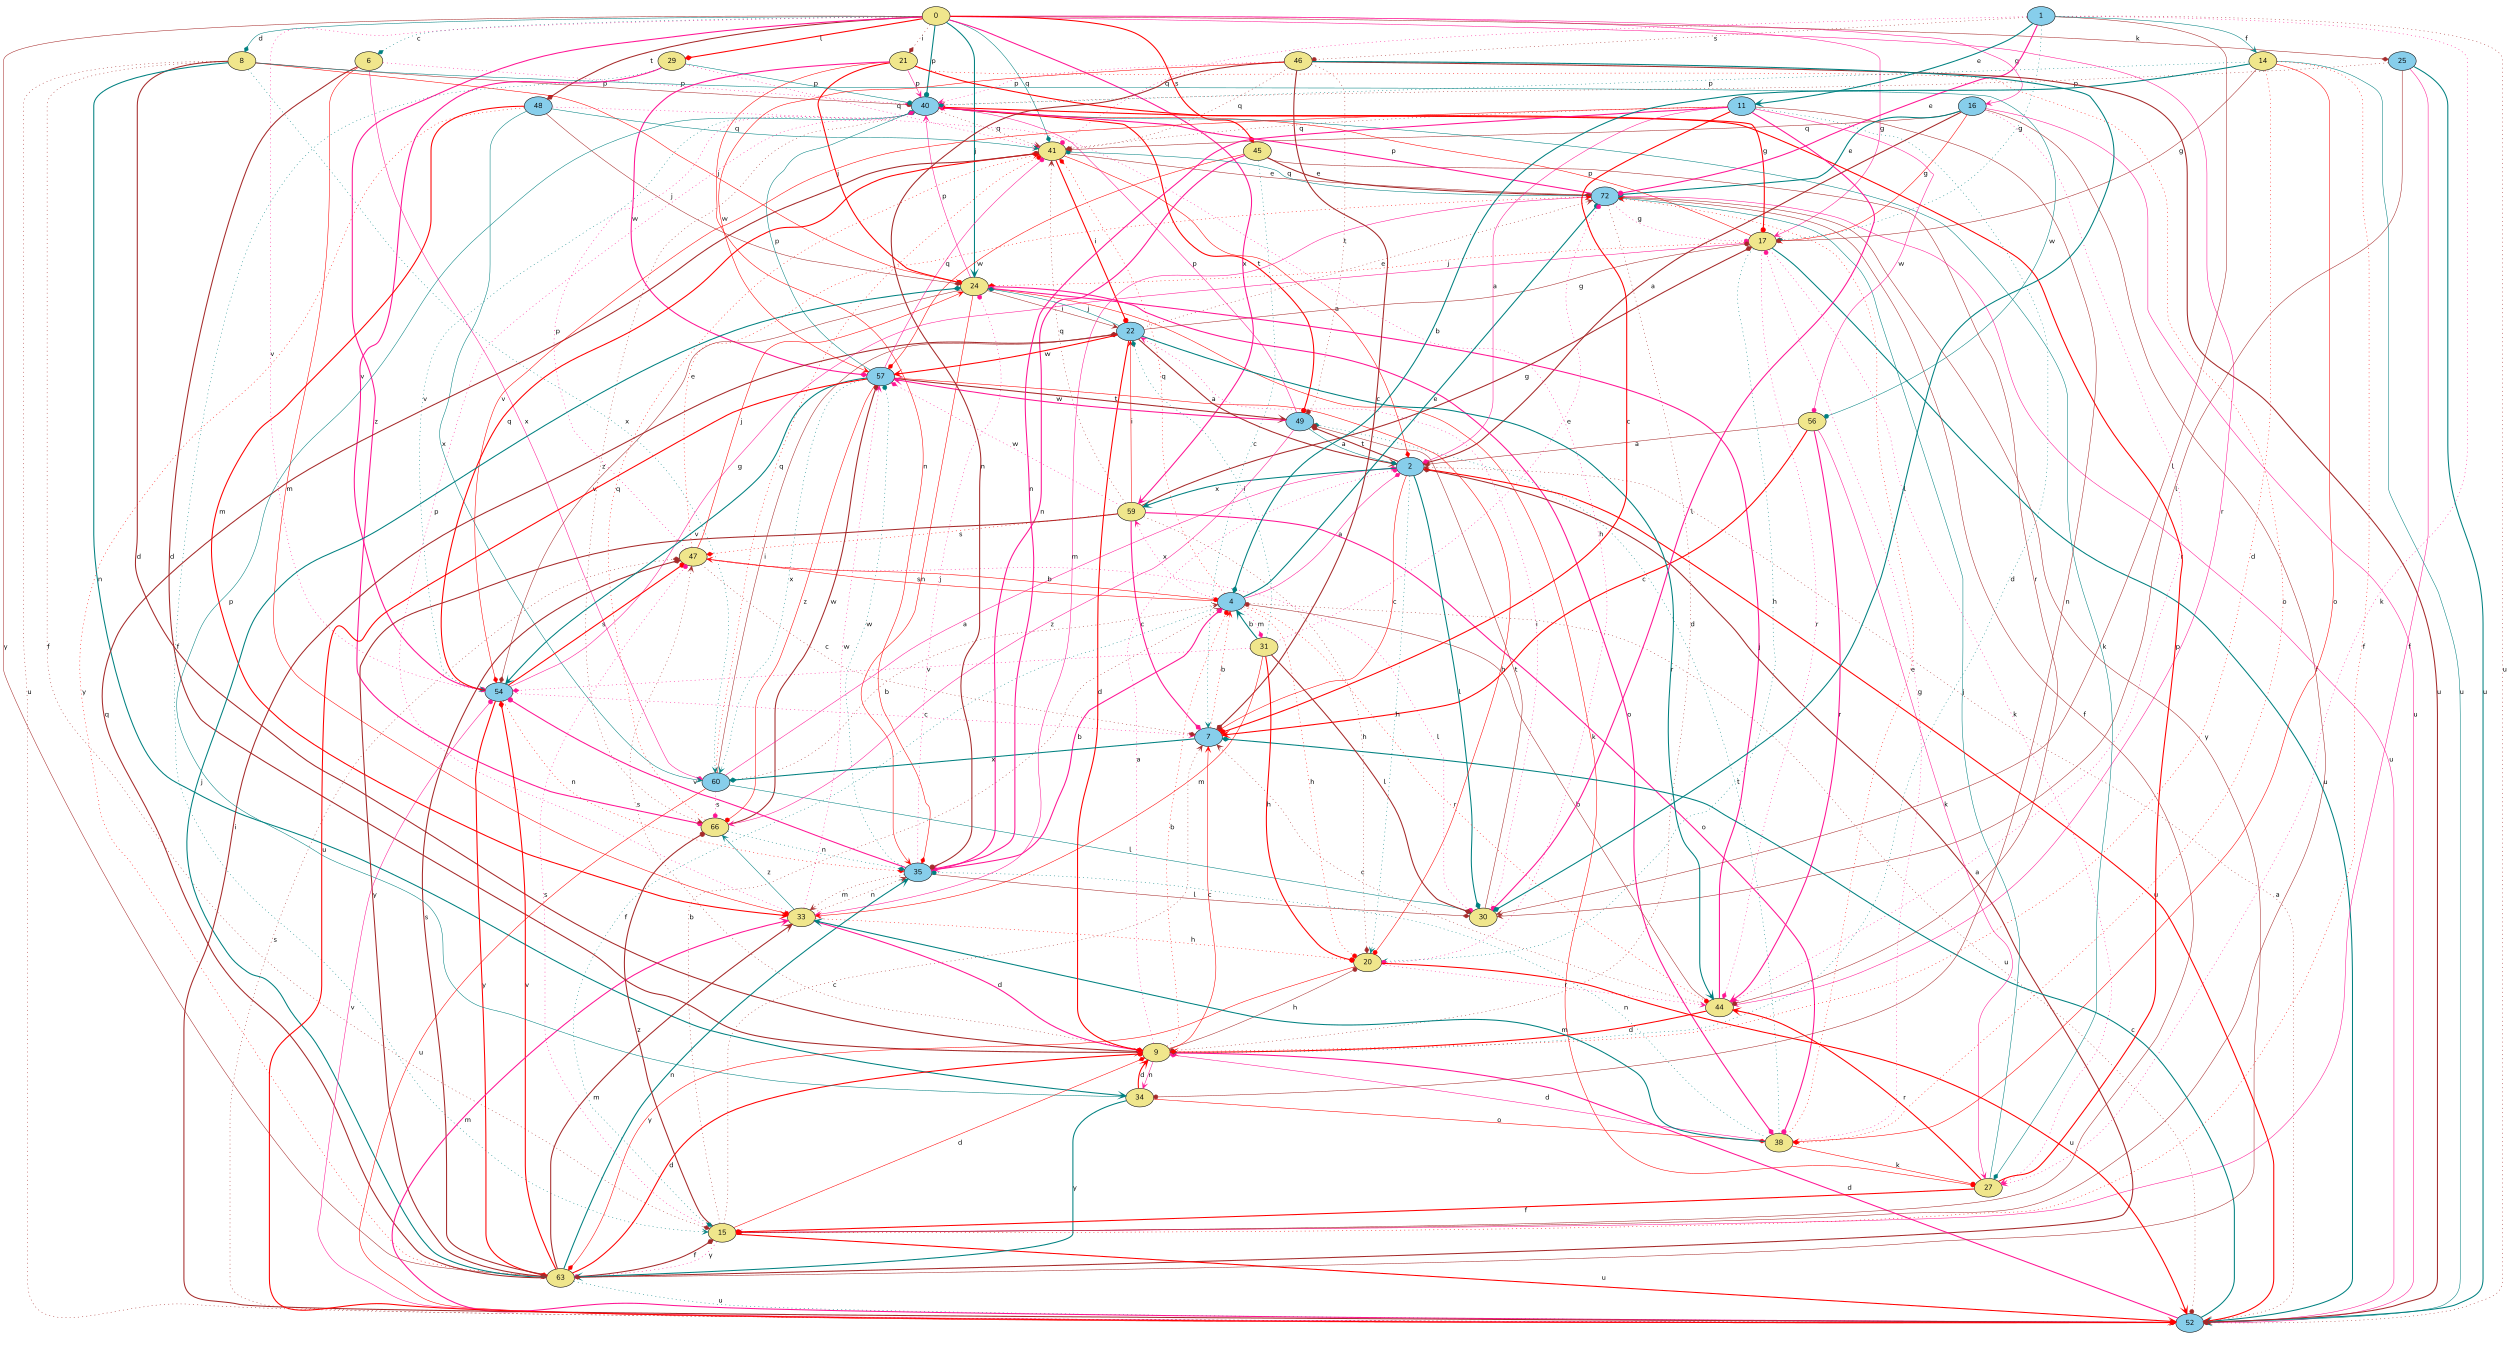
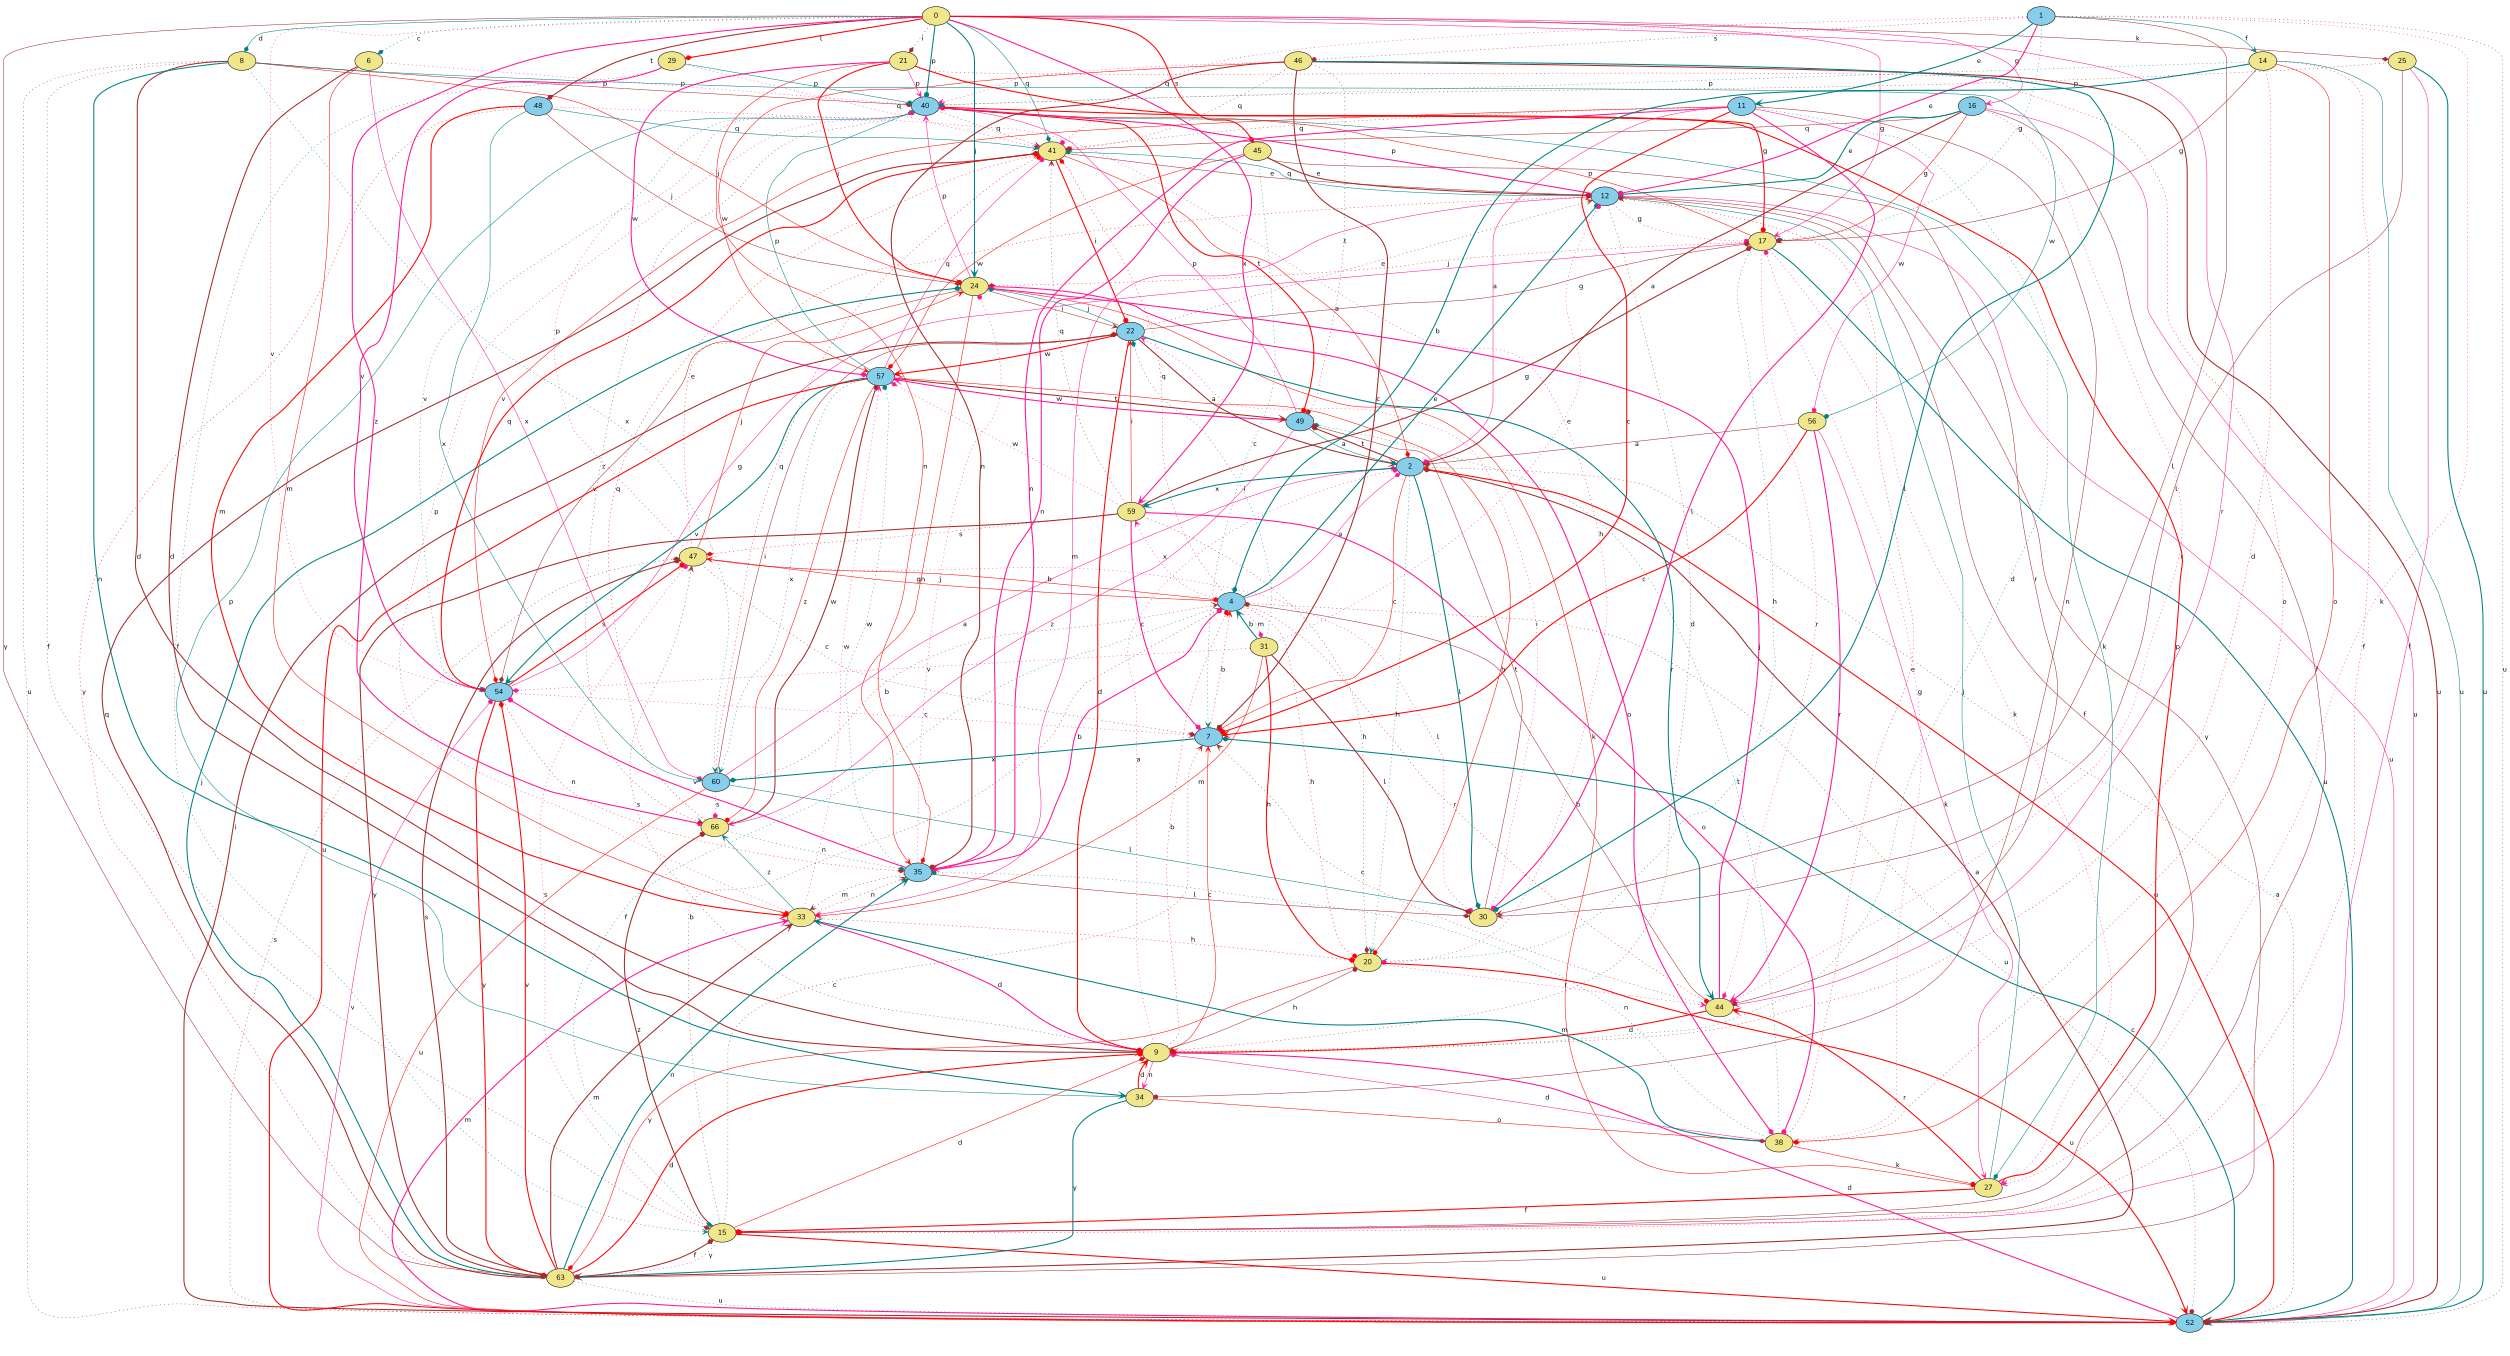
node "25": fillcolor skyblue -> khaki
node "72": label "72" -> "12"
edge "4" -> "47": label "s" -> "g"
